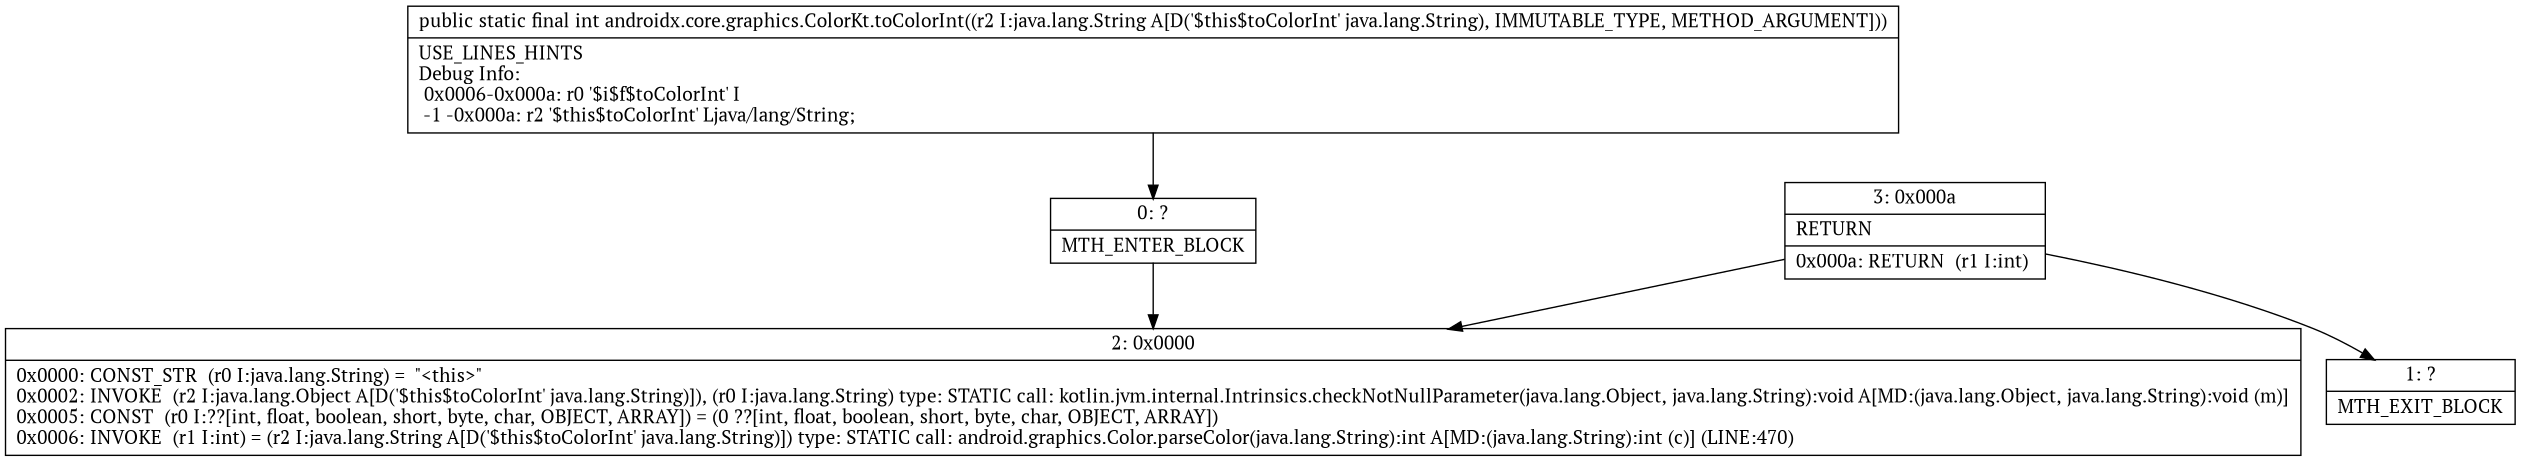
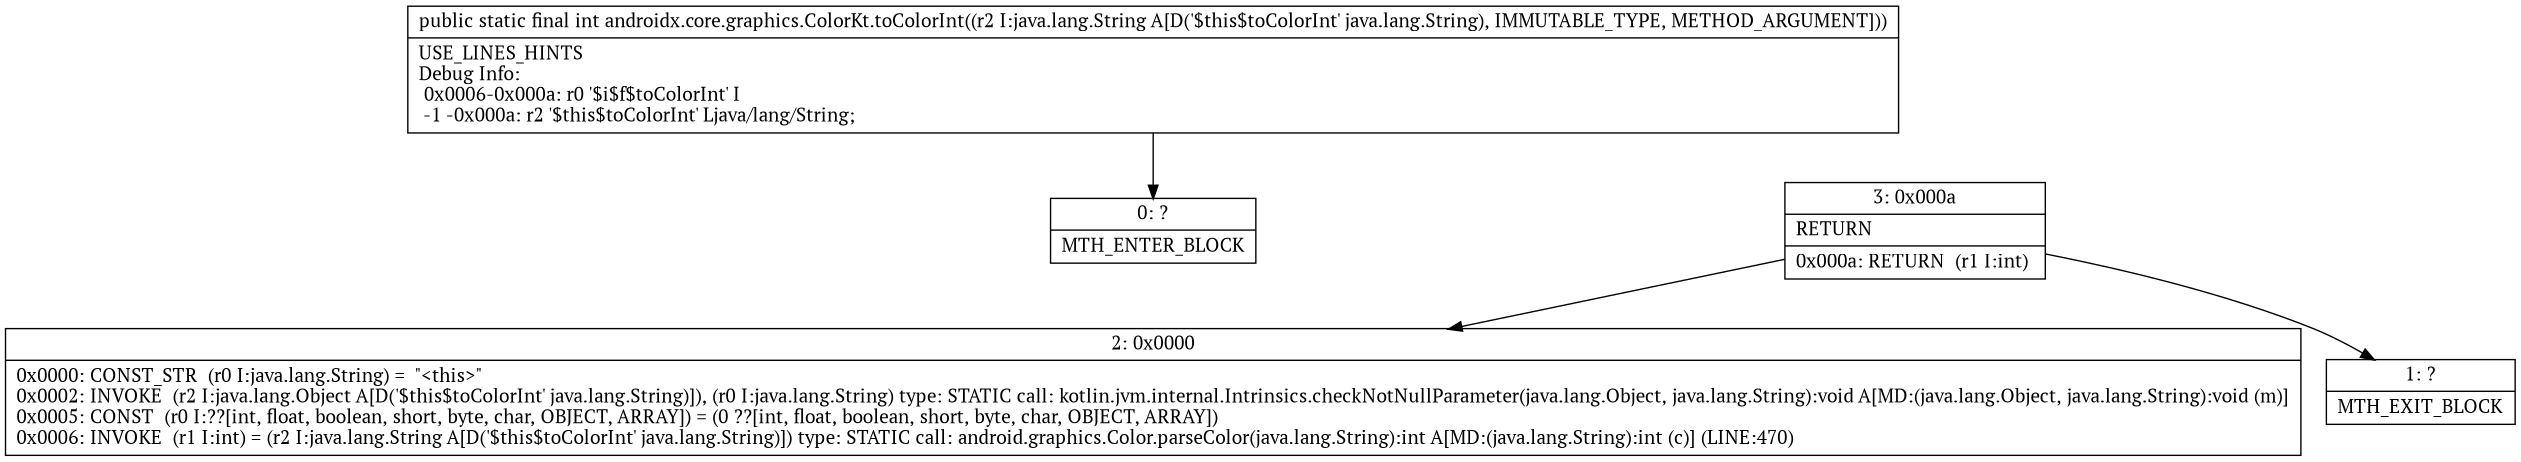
edge "0: ?" -> "2: 0x0000": removed
